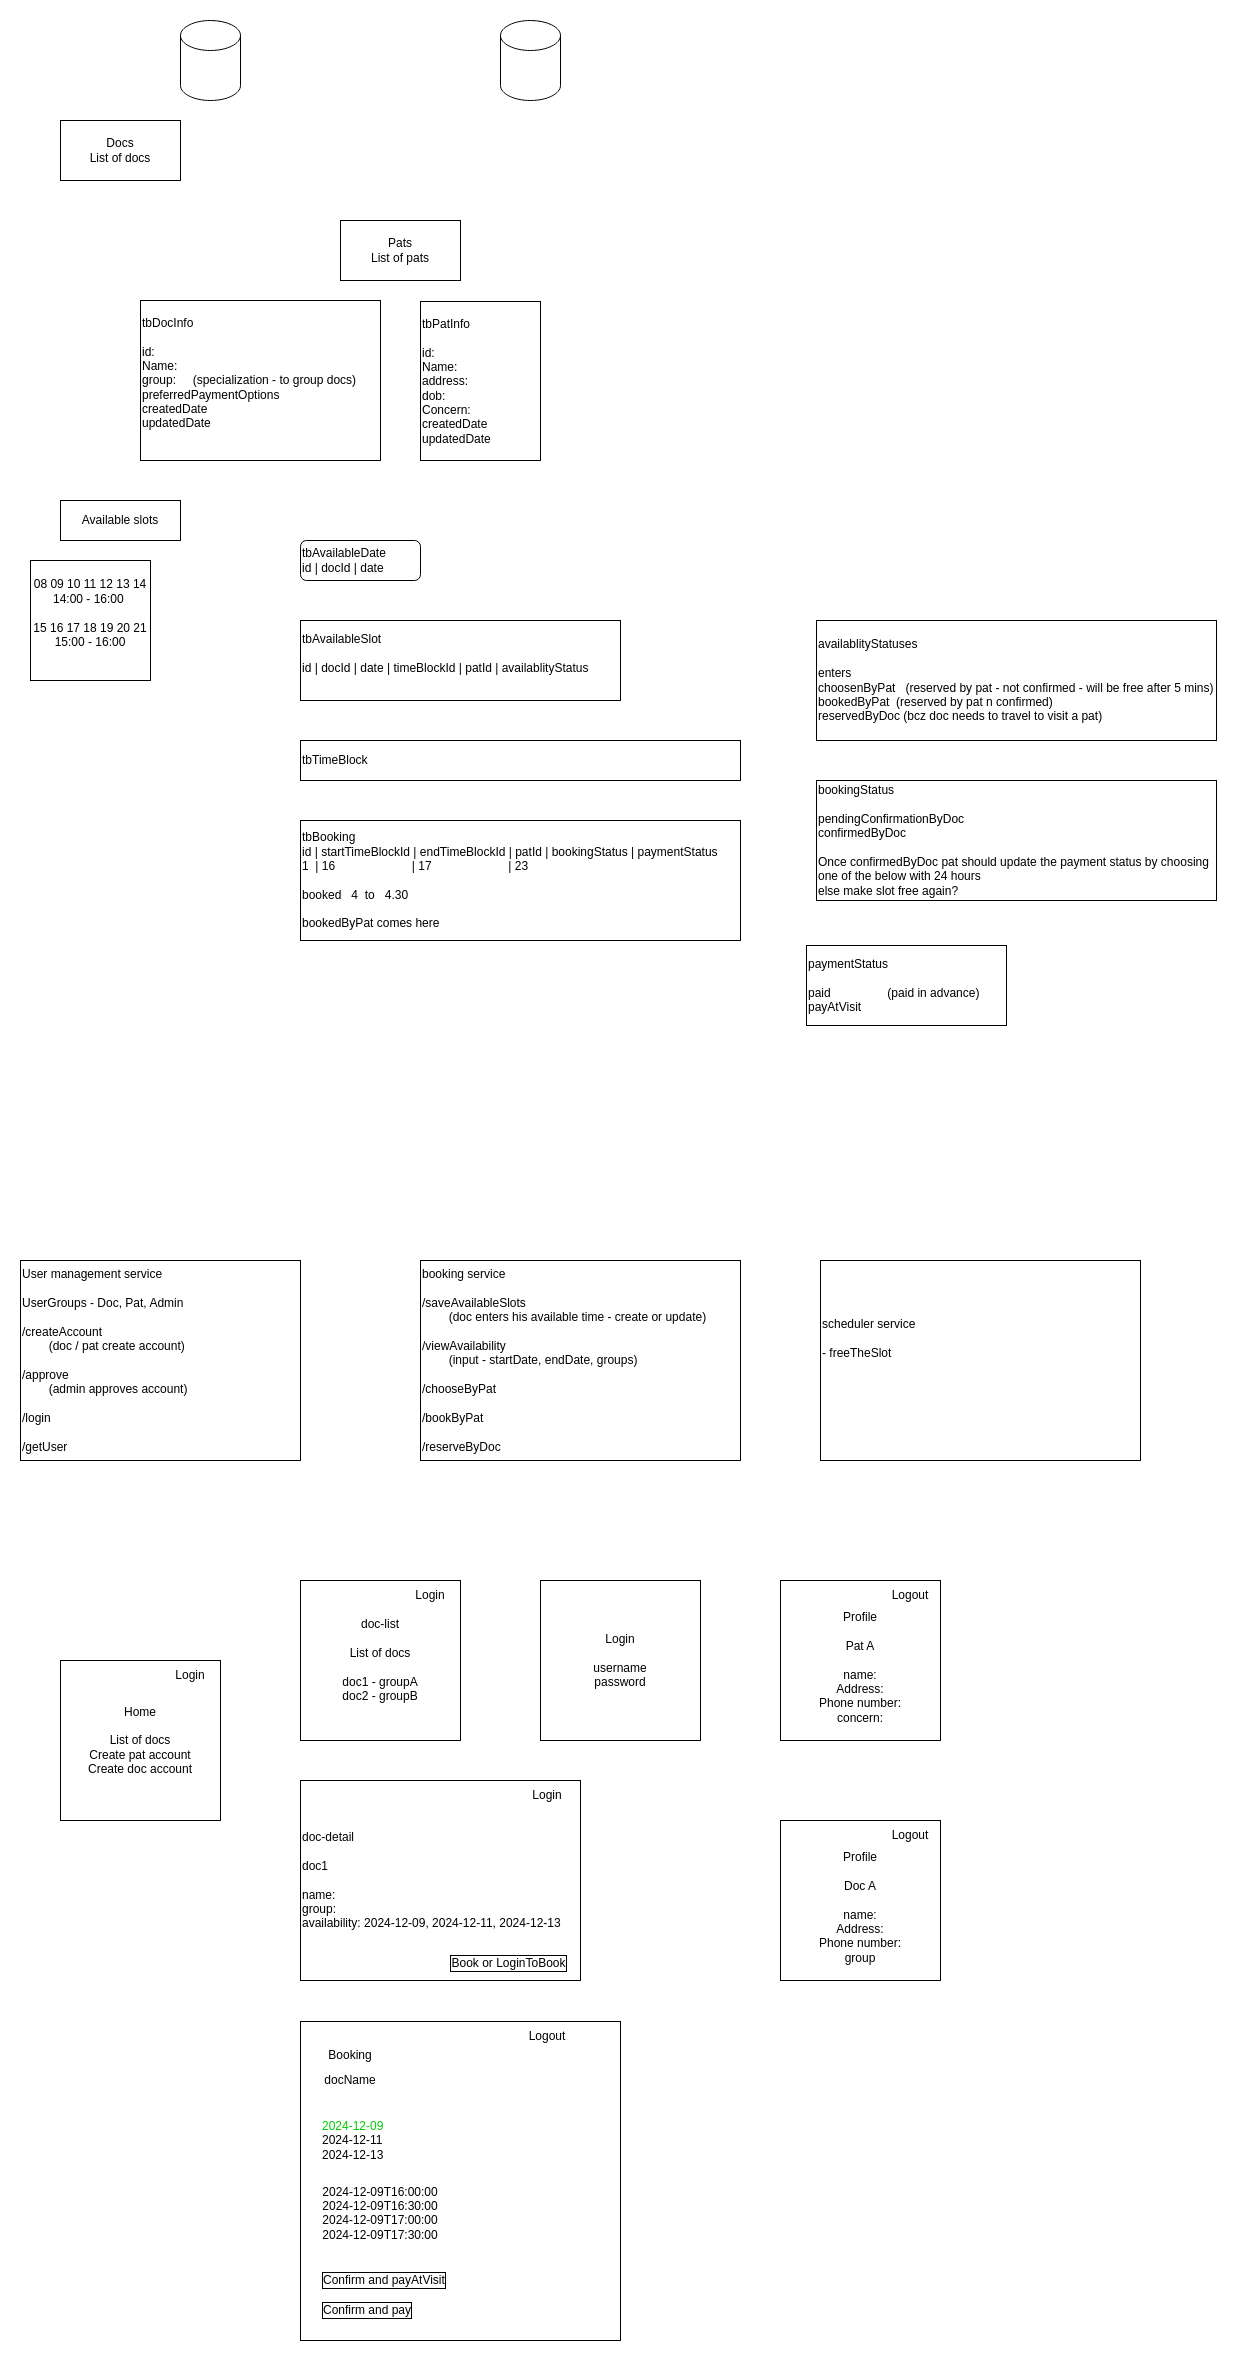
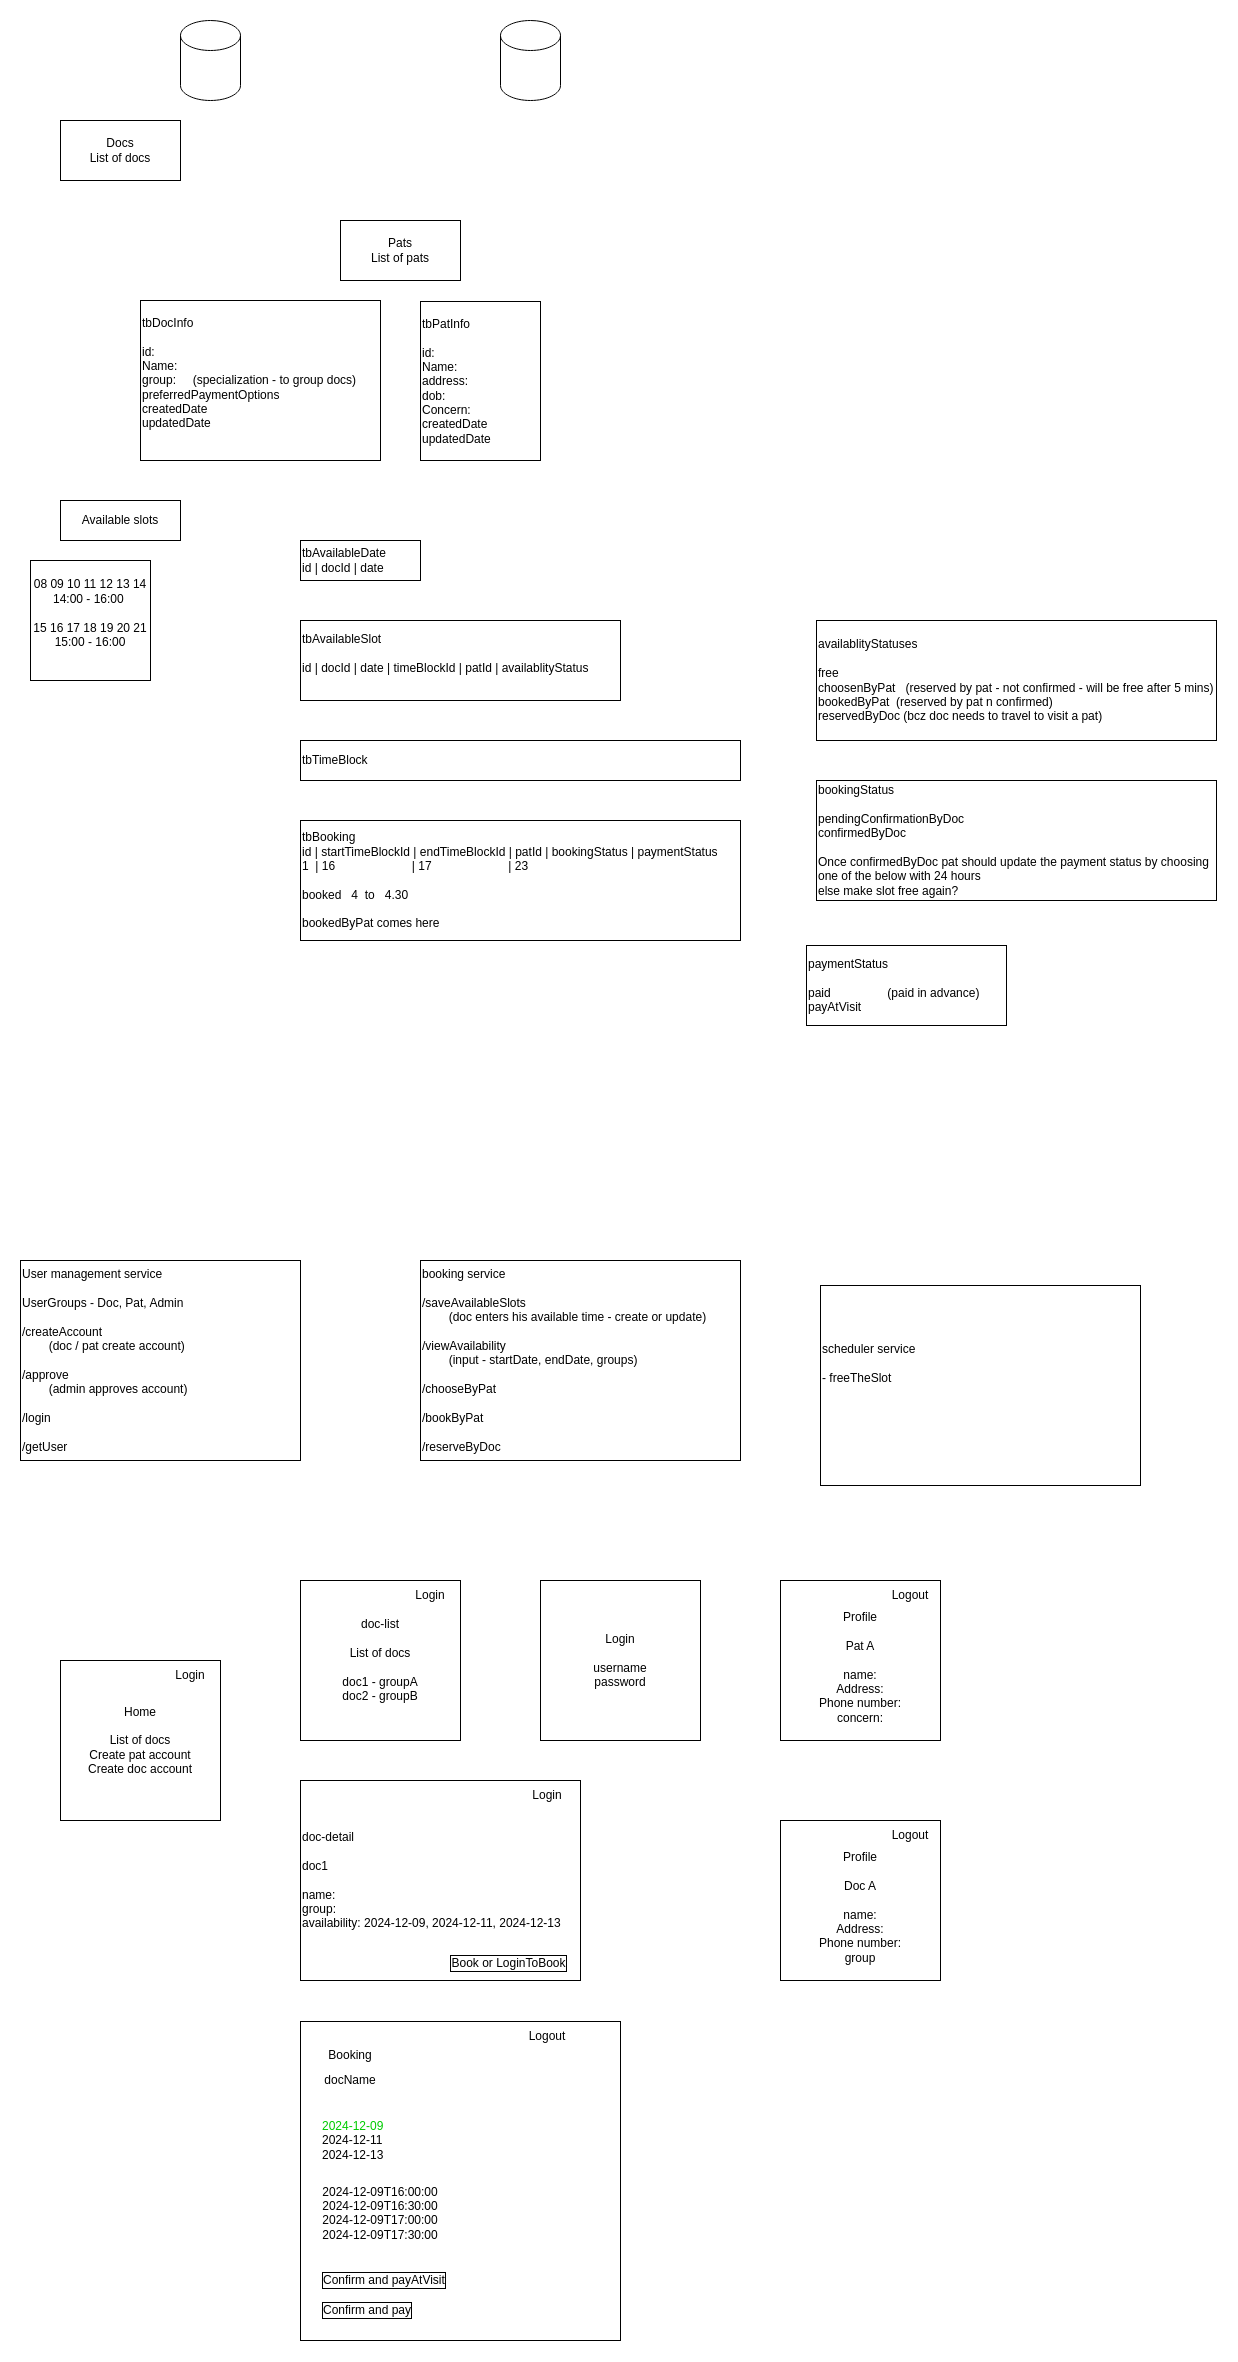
node "tbAvailableDate id | docId | date": shape rounded rectangle -> rectangle
node "availablityStatuses enters choosenByPat (reserved by pat - not confirmed - will be free after 5 mins) bookedByPat (reserved by pat n confirmed) reservedByDoc (bcz doc needs to travel to visit a pat)": label "availablityStatuses enters choosenByPat (reserved by pat - not confirmed - will be free after 5 mins) bookedByPat (reserved by pat n confirmed) reservedByDoc (bcz doc needs to travel to visit a pat)" -> "availablityStatuses free choosenByPat (reserved by pat - not confirmed - will be free after 5 mins) bookedByPat (reserved by pat n confirmed) reservedByDoc (bcz doc needs to travel to visit a pat)"
node "scheduler service - freeTheSlot": moved (981, 1361) -> (981, 1386)
